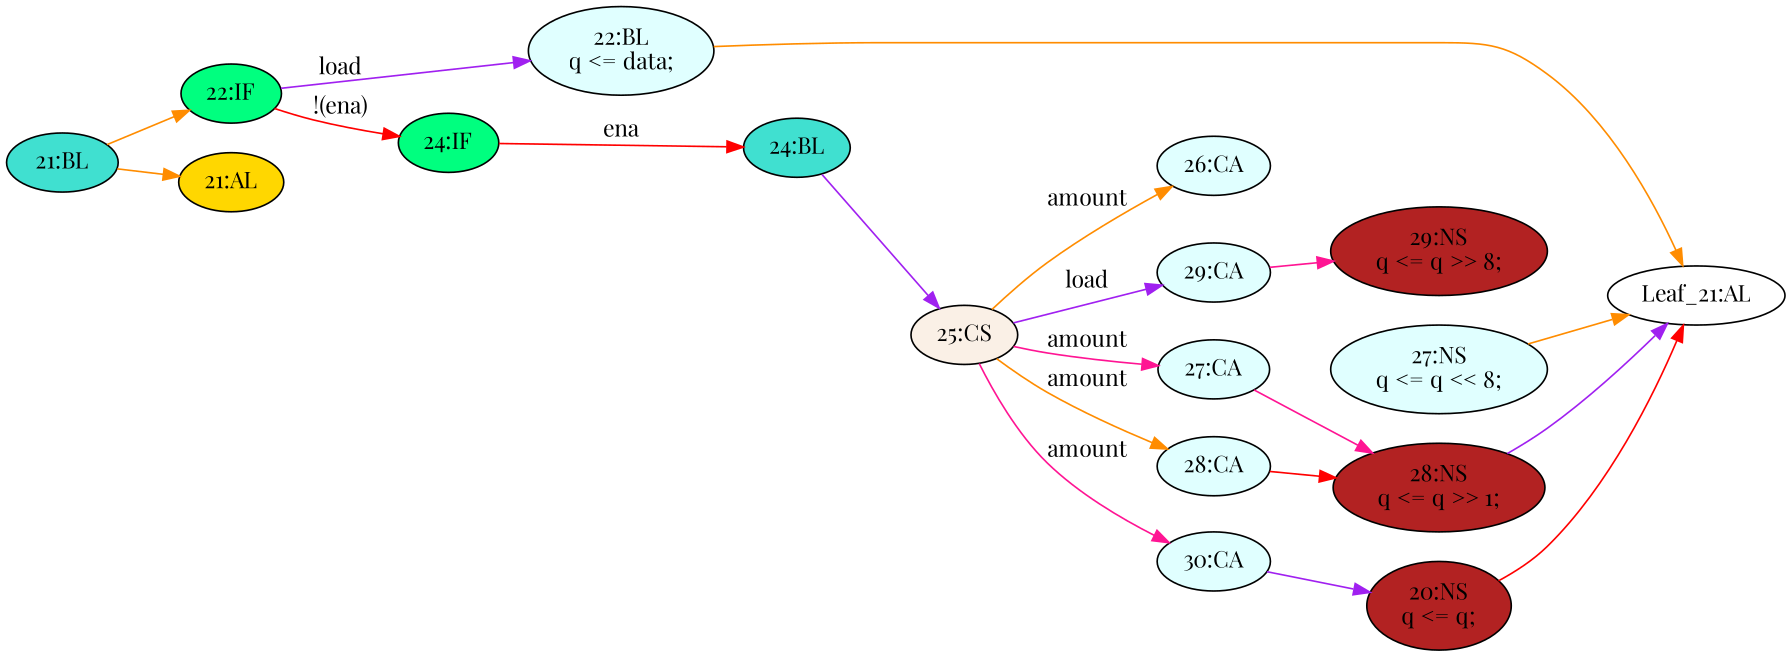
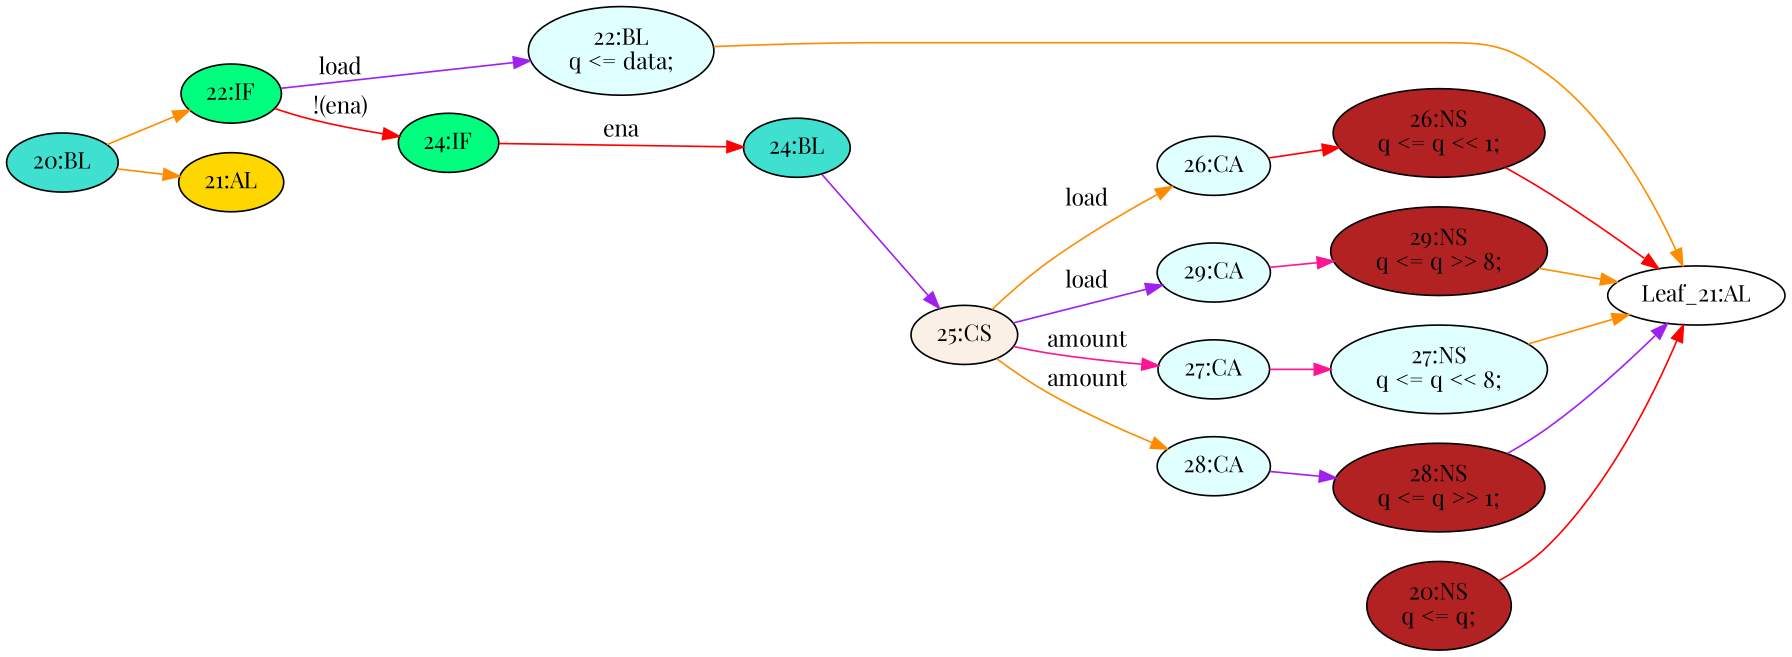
node "26:NS q <= q << 1;": added
node "21:BL": label "21:BL" -> "20:BL"
edge "25:CS" -> "26:CA": label "amount" -> "load"
edge "29:NS q <= q >> 8;" -> "Leaf_21:AL": added
edge "27:CA" -> "28:NS q <= q >> 1;": now "27:CA" -> "27:NS q <= q << 8;"
edge "28:CA" -> "28:NS q <= q >> 1;": color red -> purple
node "30:CA": removed
